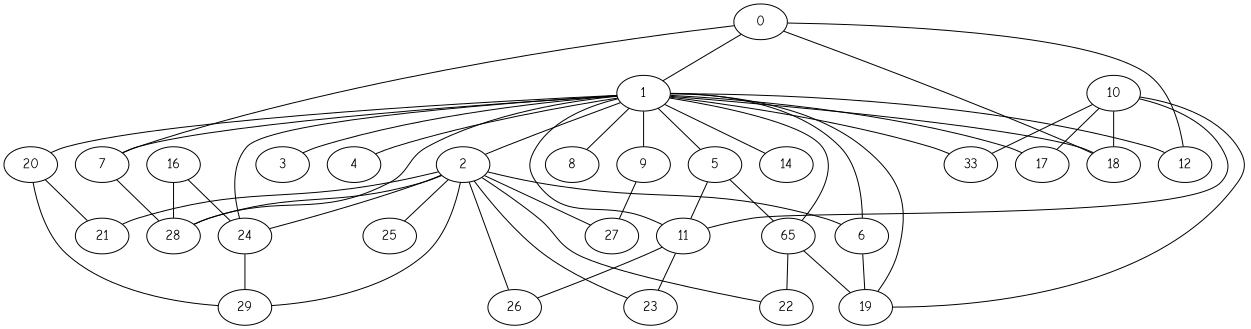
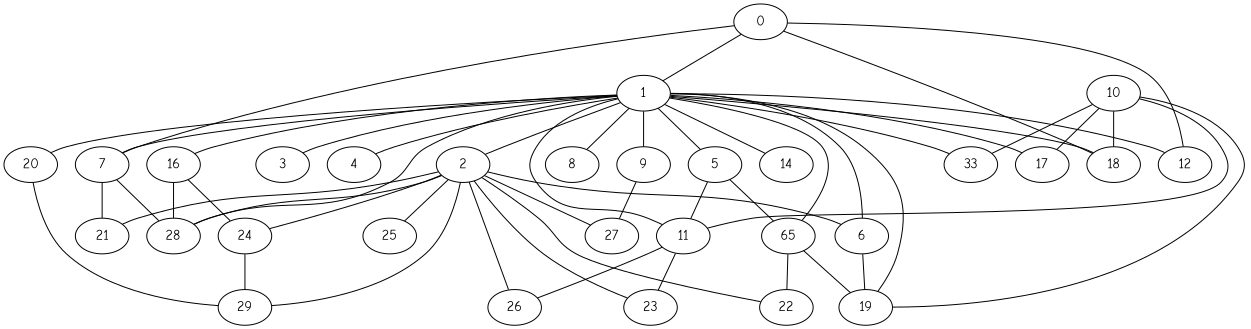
edge "1" -- "24": now "1" -- "16"
edge "20" -- "21": now "7" -- "21"
